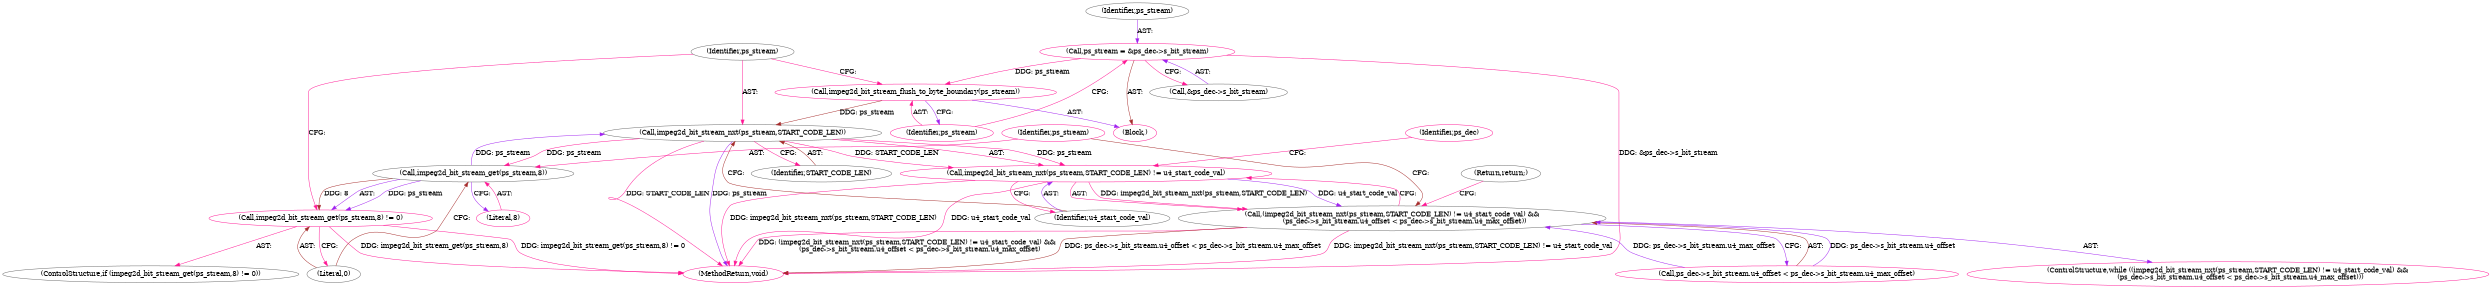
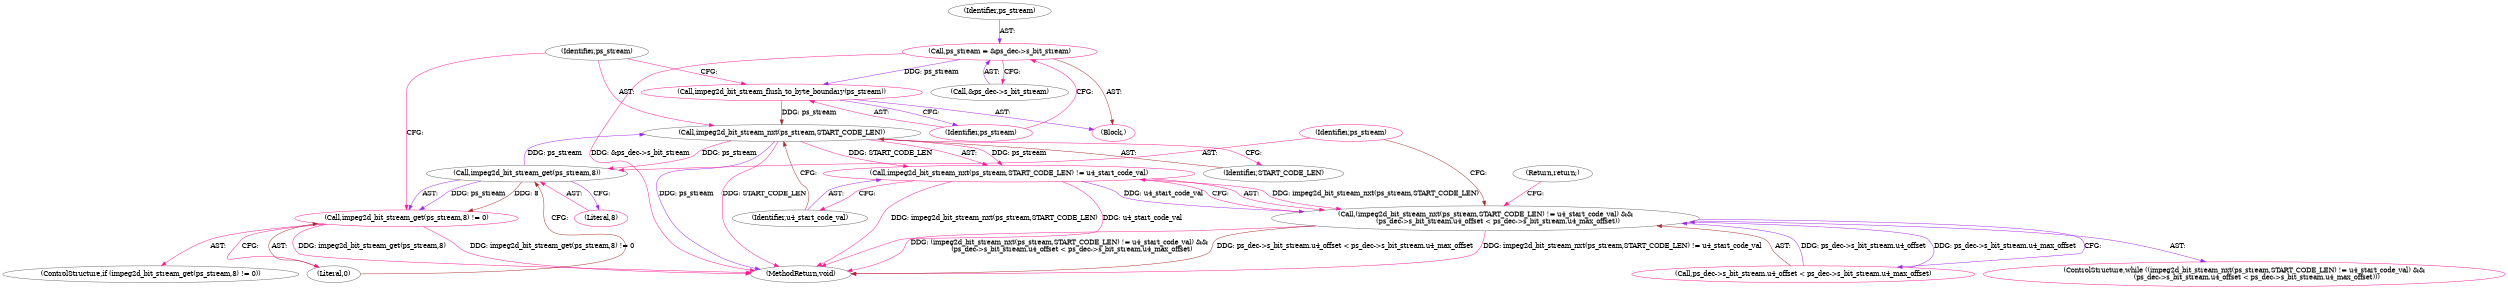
edge "(Call,ps_stream = &ps_dec->s_bit_stream)" -> "(Call,impeg2d_bit_stream_flush_to_byte_boundary(ps_stream))": color deeppink -> purple
node "(Identifier,ps_dec)": removed
node "(MethodReturn,void)": color deeppink -> gray40
